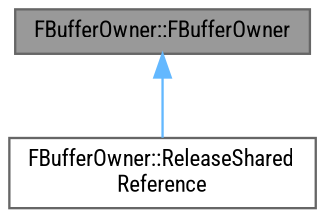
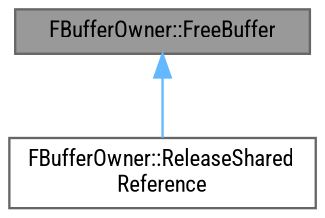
node "FBufferOwner::FBufferOwner": label "FBufferOwner::FBufferOwner" -> "FBufferOwner::FreeBuffer"
